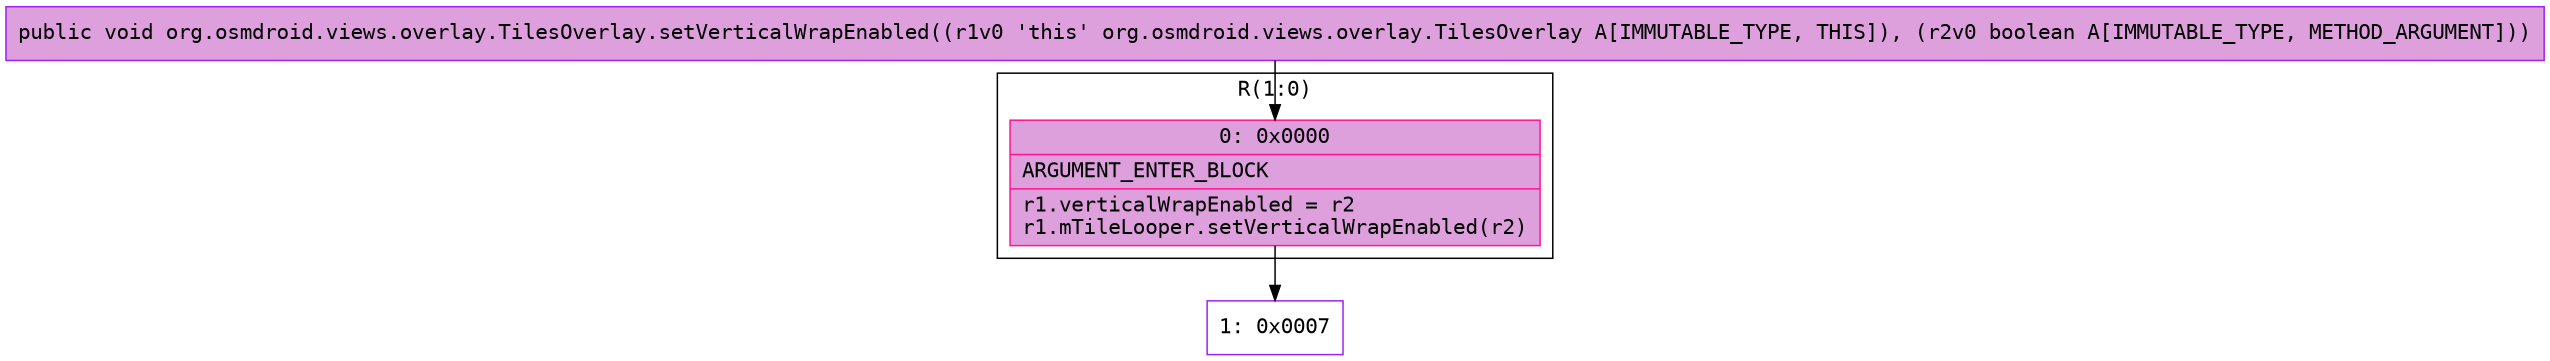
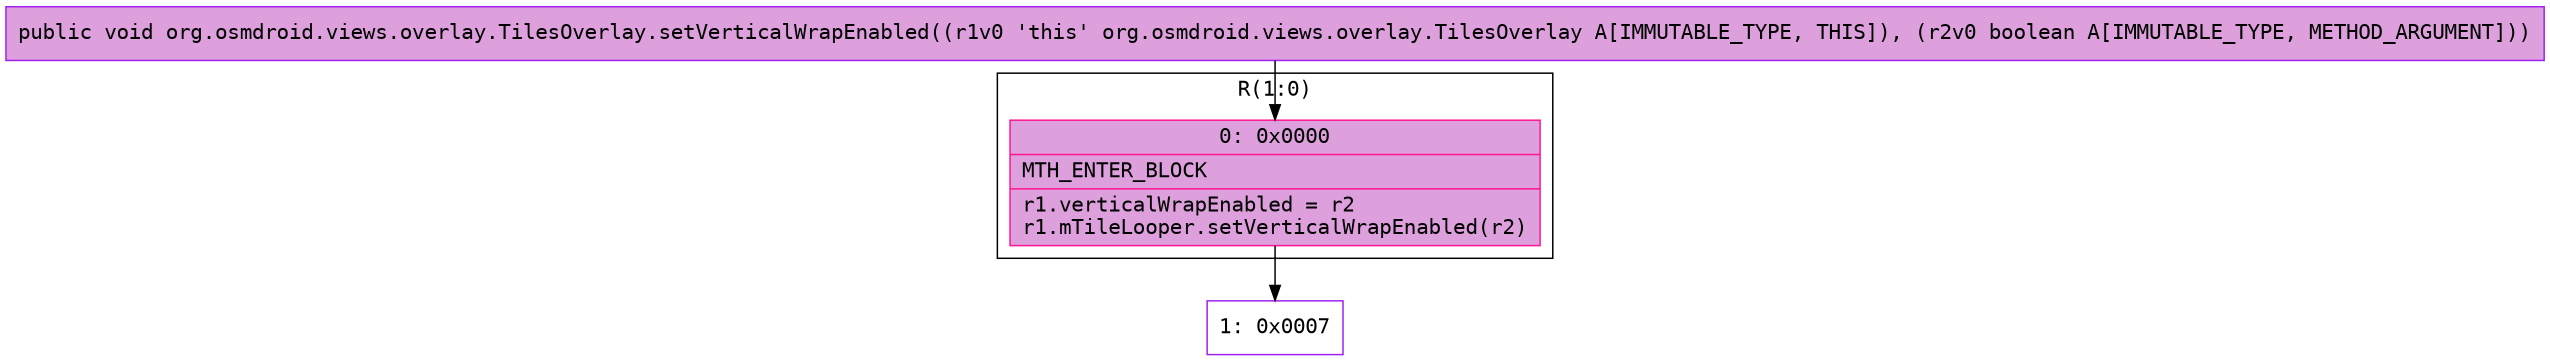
node "0: 0x0000": text "ARGUMENT_ENTER_BLOCK" -> "MTH_ENTER_BLOCK"
